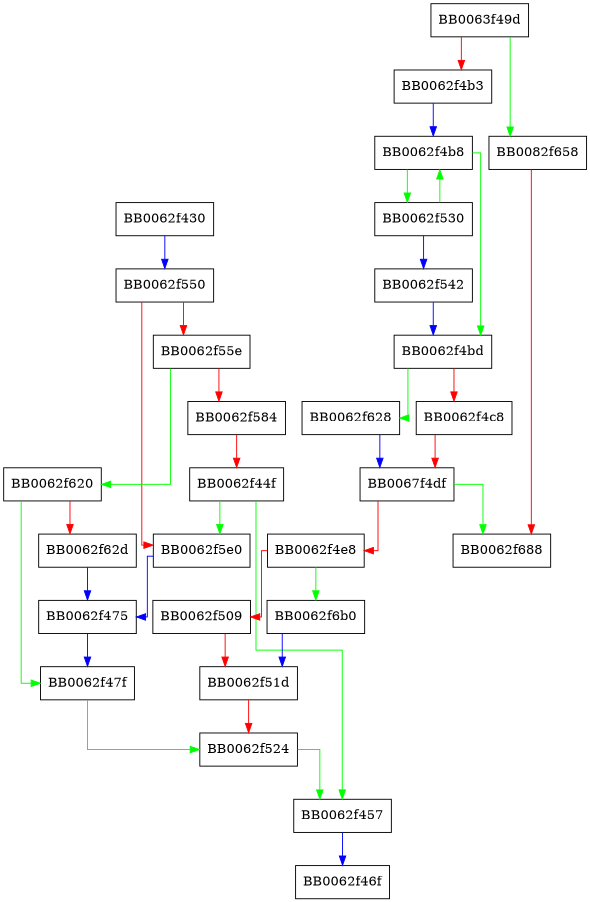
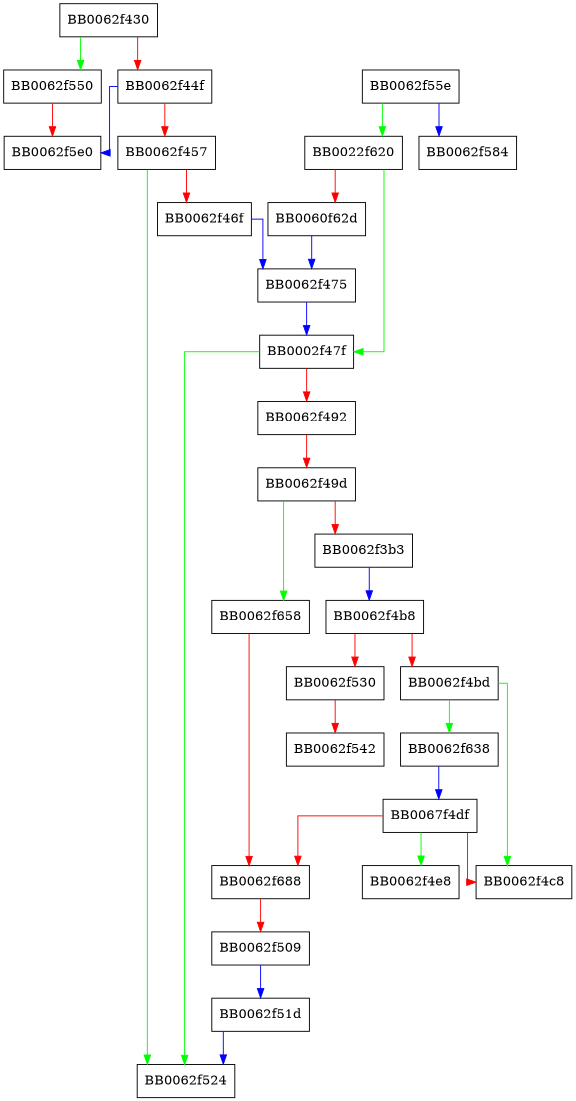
node "BB0063f49d": label "BB0063f49d" -> "BB0062f49d"
node "BB0062f4b3": label "BB0062f4b3" -> "BB0062f3b3"
node "BB0082f658": label "BB0082f658" -> "BB0062f658"
edge "BB0062f4b8" -> "BB0062f530": color green -> red
edge "BB0062f530" -> "BB0062f4b8": removed
edge "BB0062f4b8" -> "BB0062f4bd": color green -> red
edge "BB0062f430" -> "BB0062f550": color blue -> green
edge "BB0062f530" -> "BB0062f542": color blue -> red
edge "BB0062f550" -> "BB0062f55e": removed
edge "BB0062f542" -> "BB0062f4bd": removed
edge "BB0062f55e" -> "BB0062f584": color red -> blue
edge "BB0062f4bd" -> "BB0062f4c8": color red -> green
node "BB0062f492": added
node "BB0062f628": label "BB0062f628" -> "BB0062f638"
edge "BB0062f584" -> "BB0062f44f": now "BB0062f430" -> "BB0062f44f"
edge "BB0062f4c8" -> "BB0067f4df": reversed
node "BB0062f620": label "BB0062f620" -> "BB0022f620"
edge "BB0067f4df" -> "BB0062f688": color green -> red
edge "BB0062f44f" -> "BB0062f5e0": color green -> blue
edge "BB0067f4df" -> "BB0062f4e8": color red -> green
node "BB0062f62d": label "BB0062f62d" -> "BB0060f62d"
edge "BB0062f4e8" -> "BB0062f509": now "BB0062f688" -> "BB0062f509"
edge "BB0062f5e0" -> "BB0062f475": now "BB0062f46f" -> "BB0062f475"
node "BB0062f6b0": removed
edge "BB0062f509" -> "BB0062f51d": color red -> blue
edge "BB0062f44f" -> "BB0062f457": color green -> red
node "BB0062f47f": label "BB0062f47f" -> "BB0002f47f"
edge "BB0062f51d" -> "BB0062f524": color red -> blue
edge "BB0062f524" -> "BB0062f457": reversed
edge "BB0062f457" -> "BB0062f46f": color blue -> red
